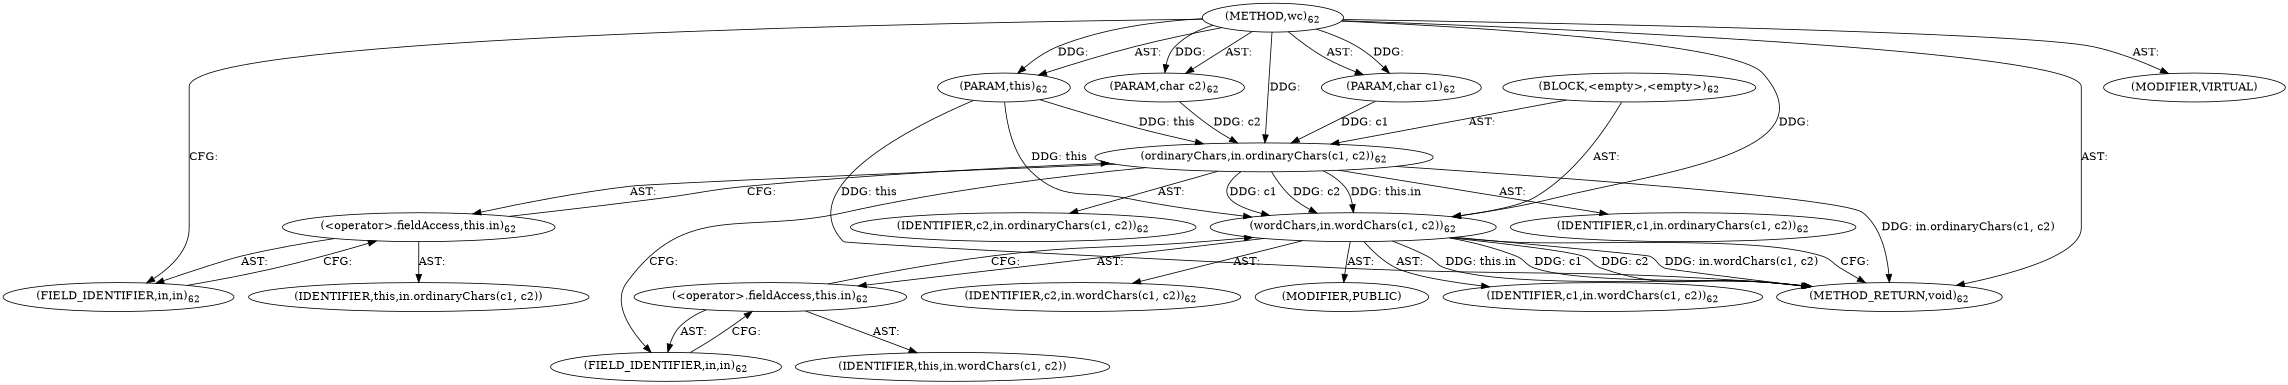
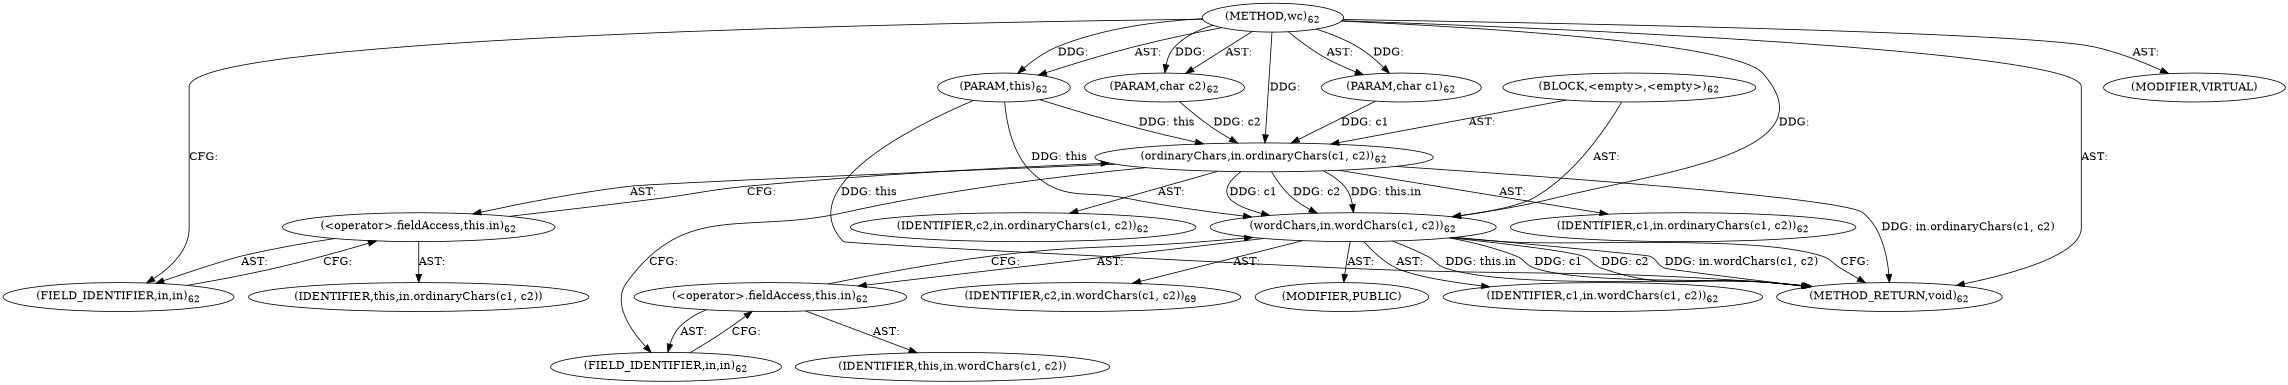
node "(IDENTIFIER,c2,in.wordChars(c1, c2))": text "62" -> "69"
